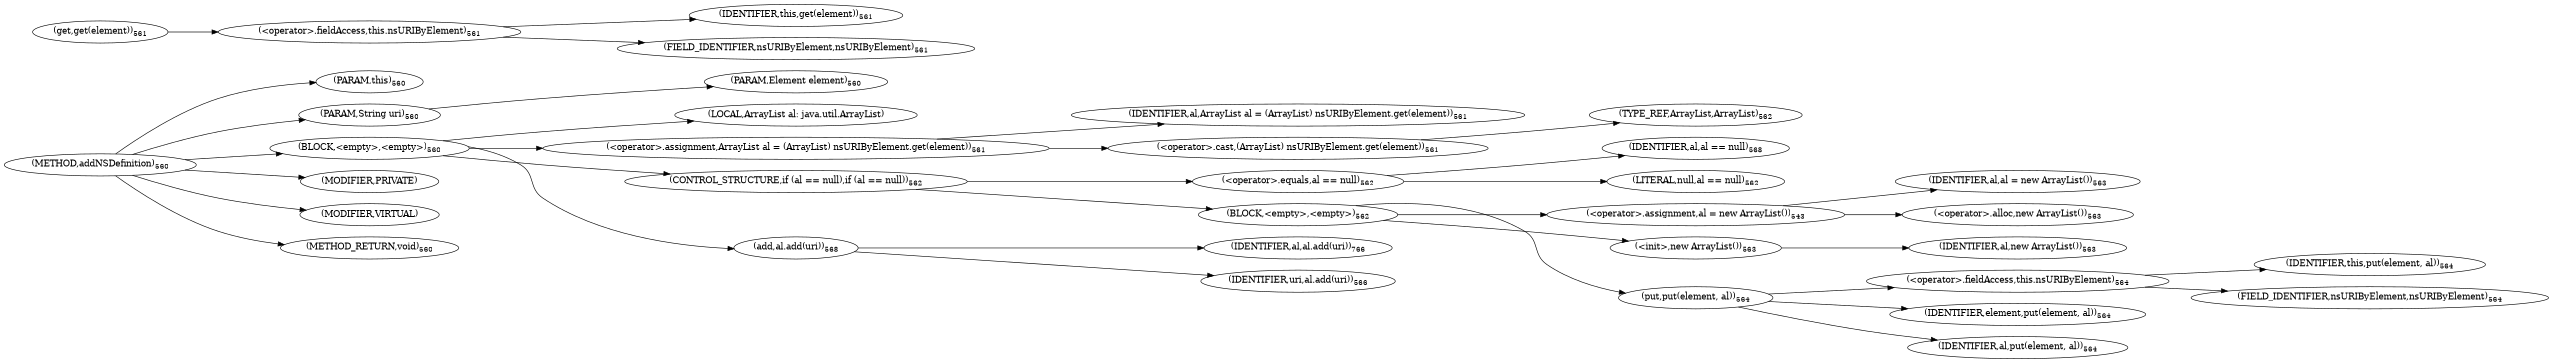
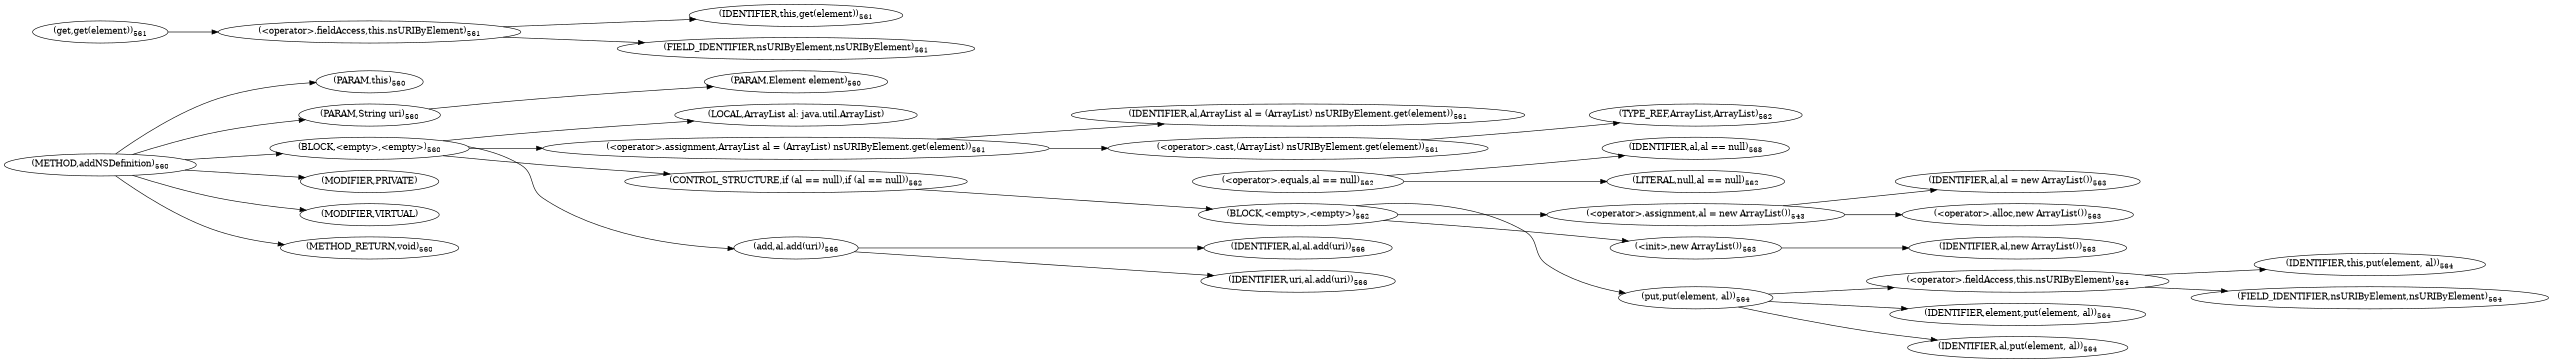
edge "(CONTROL_STRUCTURE,if (al == null),if (al == null))" -> "(<operator>.equals,al == null)": removed
node "(add,al.add(uri))": text "568" -> "566"
node "(IDENTIFIER,al,al.add(uri))": text "766" -> "566"
